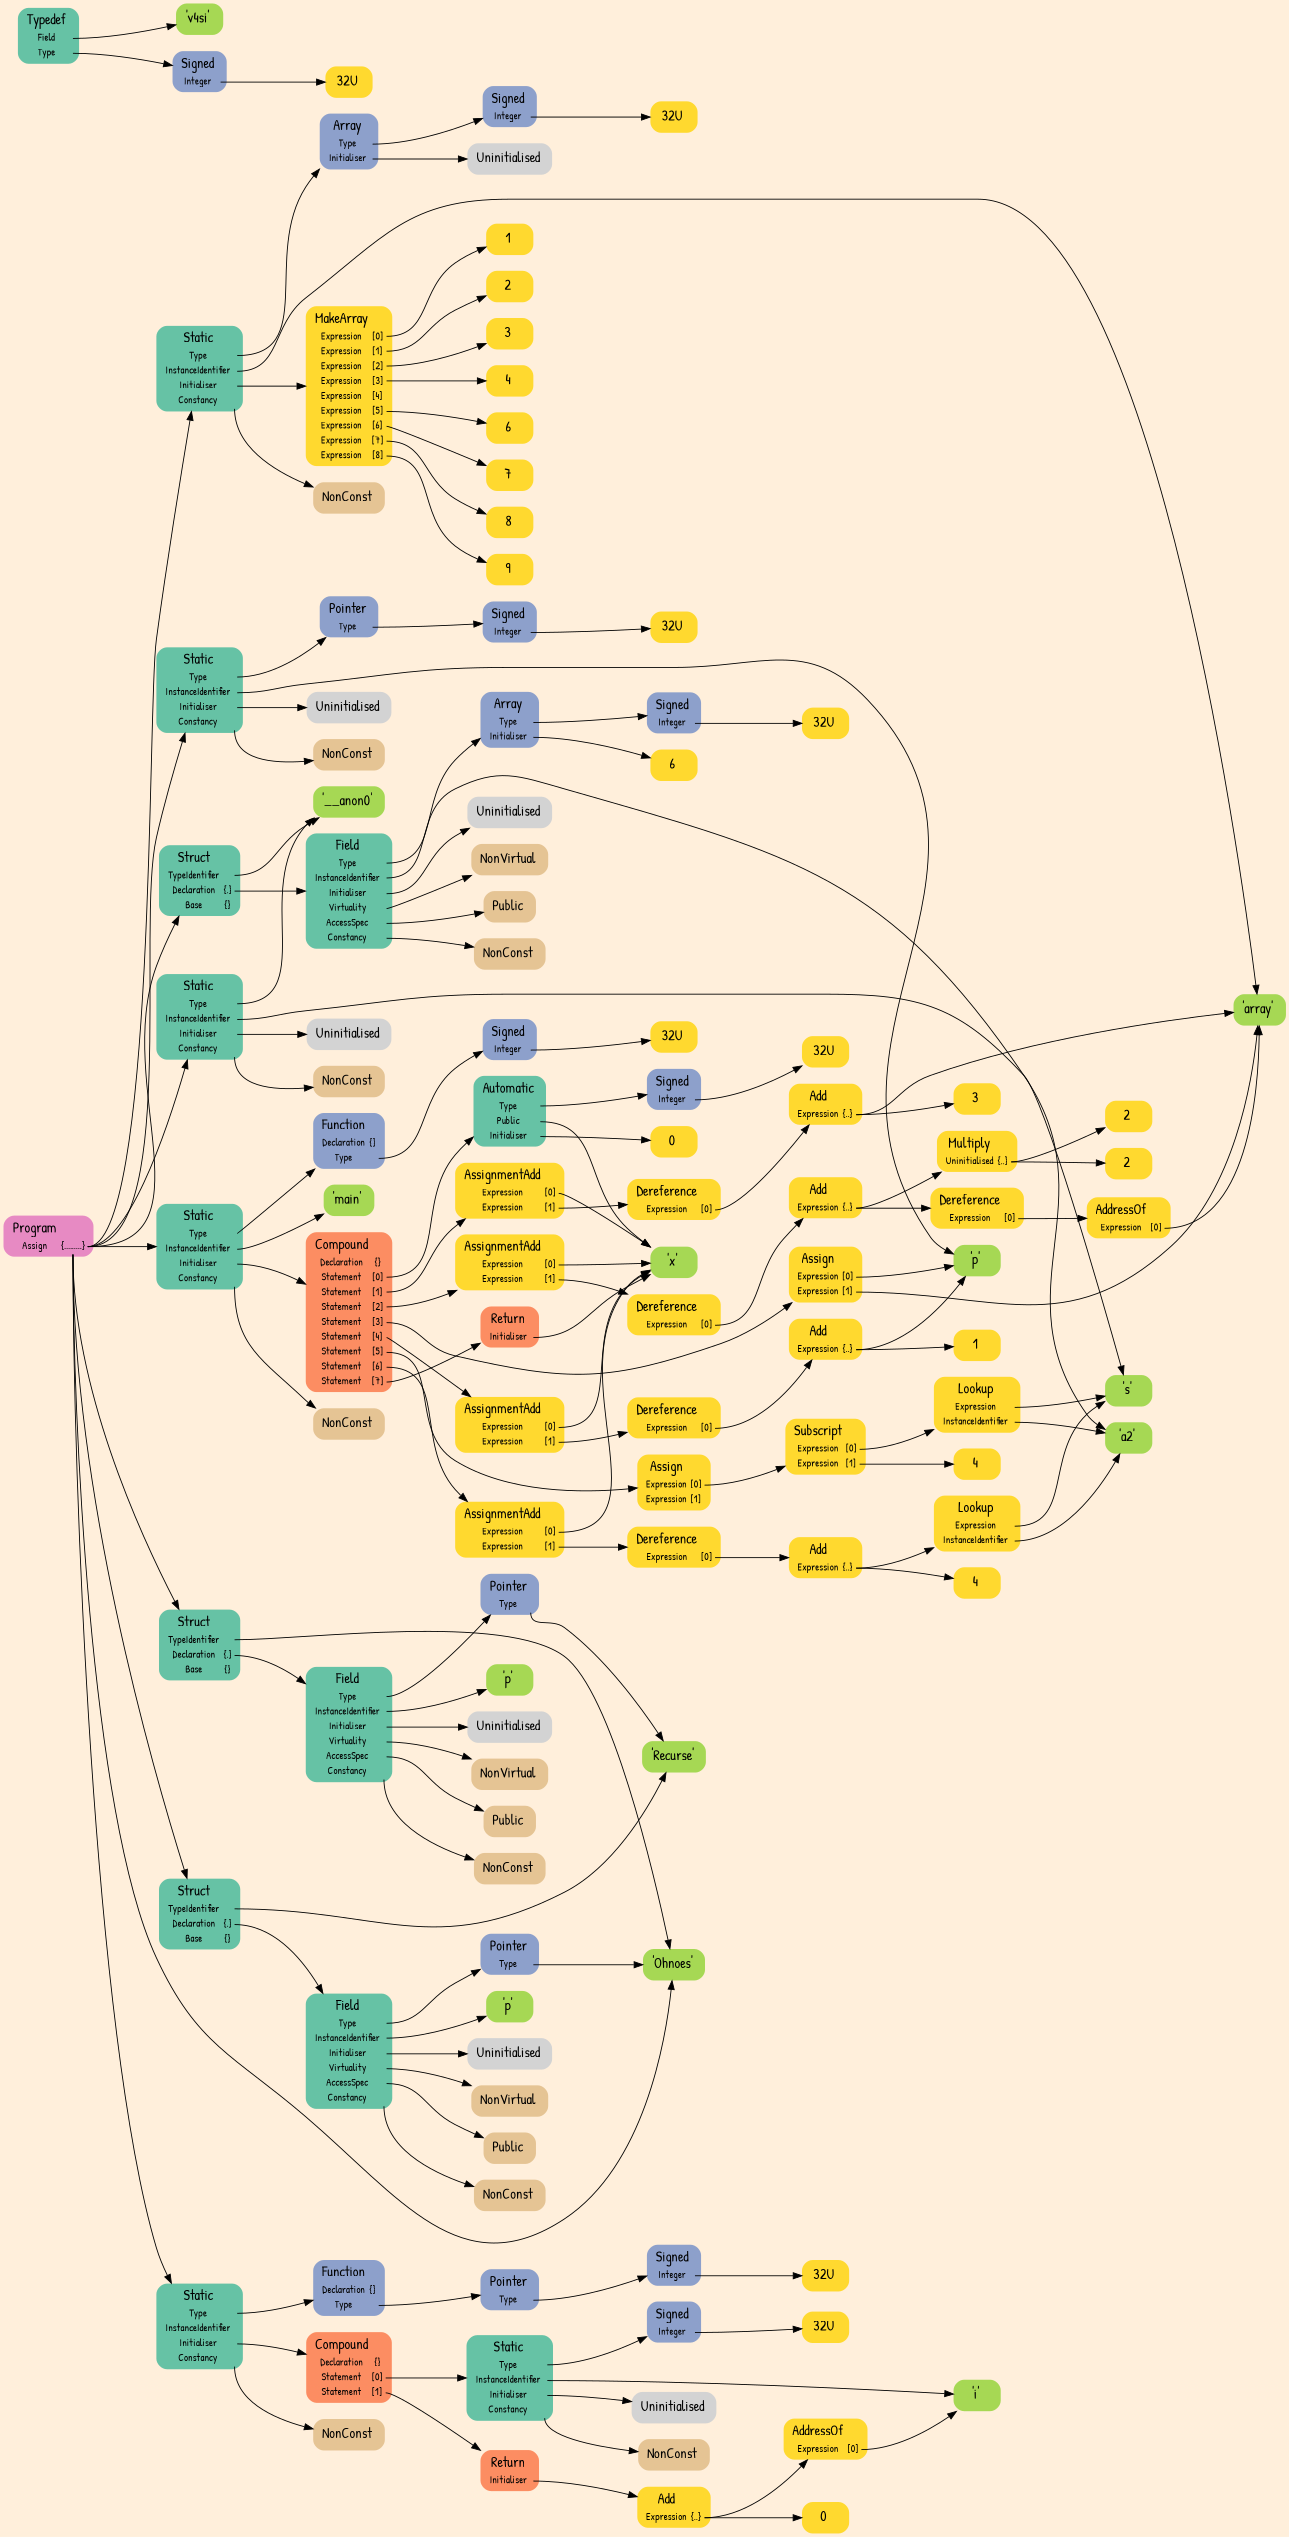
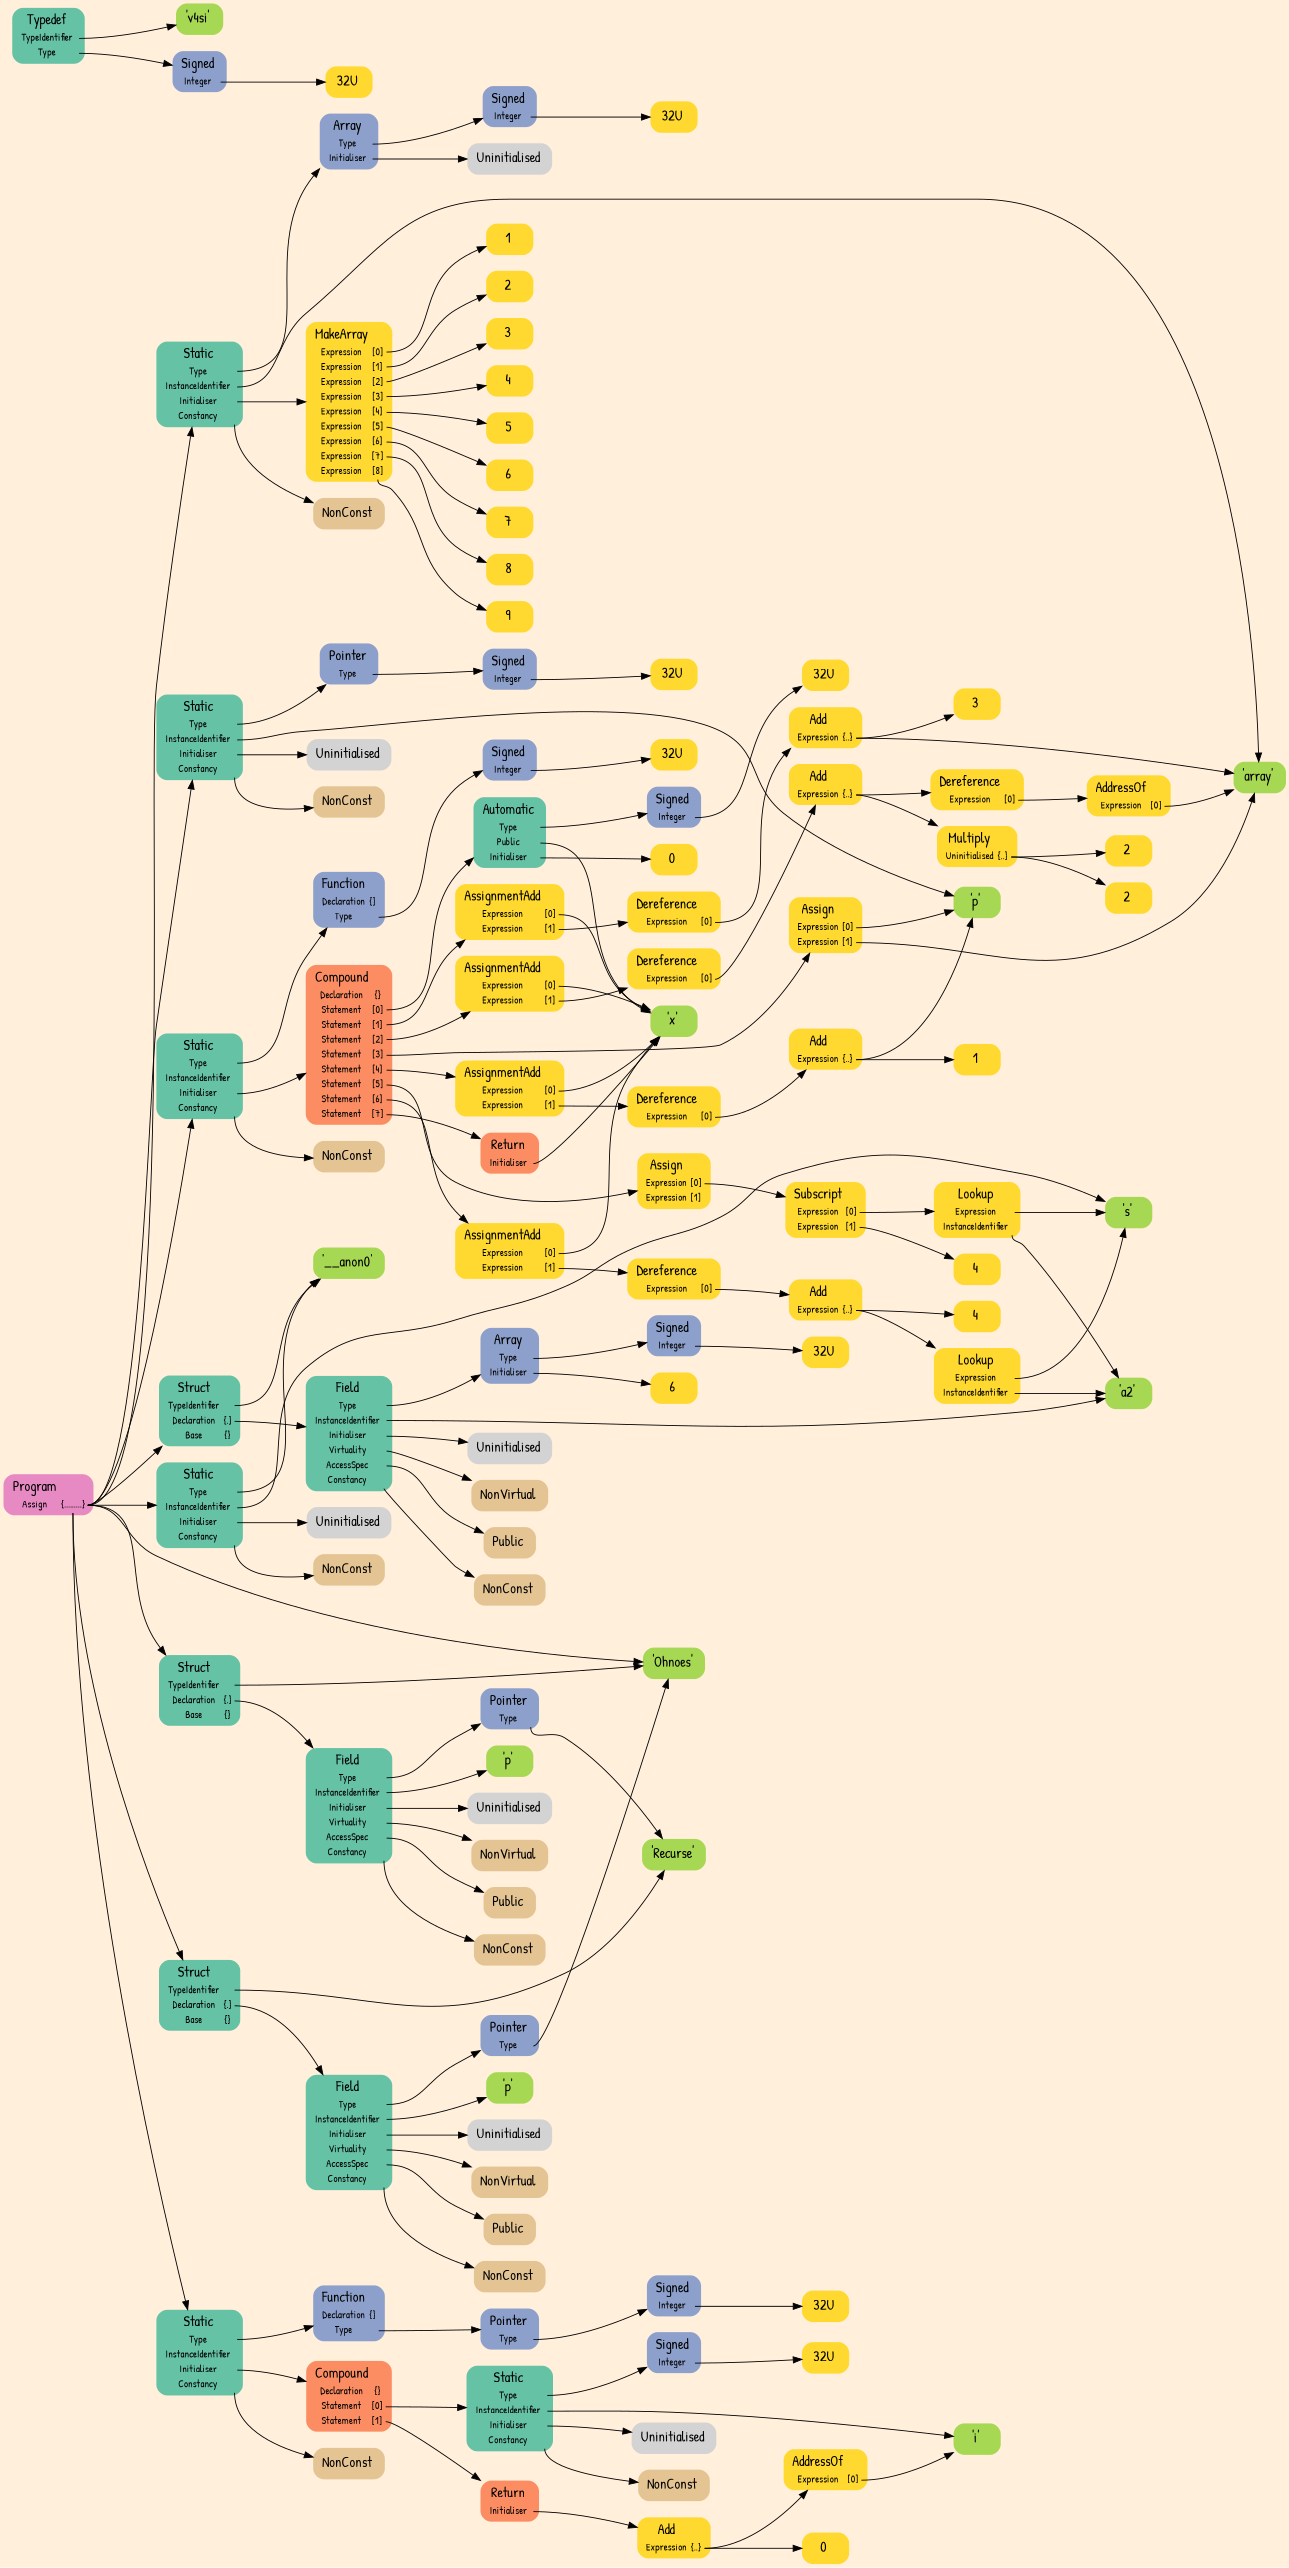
node "Typedef": text "Field" -> "TypeIdentifier"
node "5": added
node "'main'": removed
